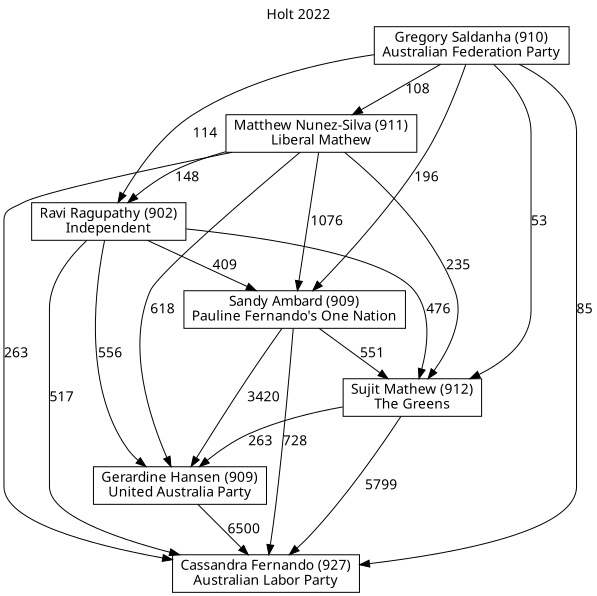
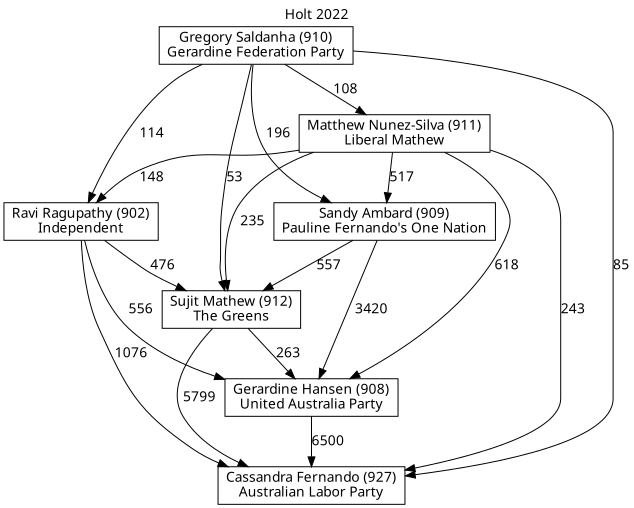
node "Gregory Saldanha (910) Australian Federation Party": label "Gregory Saldanha (910) Australian Federation Party" -> "Gregory Saldanha (910) Gerardine Federation Party"
edge "Matthew Nunez-Silva (911) Liberal Mathew" -> "Sandy Ambard (909) Pauline Fernando's One Nation": label "1076" -> "517"
edge "Ravi Ragupathy (902) Independent" -> "Sandy Ambard (909) Pauline Fernando's One Nation": removed, label "409"
edge "Matthew Nunez-Silva (911) Liberal Mathew" -> "Cassandra Fernando (927) Australian Labor Party": label "263" -> "243"
edge "Sandy Ambard (909) Pauline Fernando's One Nation" -> "Sujit Mathew (912) The Greens": label "551" -> "557"
edge "Ravi Ragupathy (902) Independent" -> "Cassandra Fernando (927) Australian Labor Party": label "517" -> "1076"
edge "Sandy Ambard (909) Pauline Fernando's One Nation" -> "Cassandra Fernando (927) Australian Labor Party": removed, label "728"
node "Gerardine Hansen (909) United Australia Party": label "Gerardine Hansen (909) United Australia Party" -> "Gerardine Hansen (908) United Australia Party"
